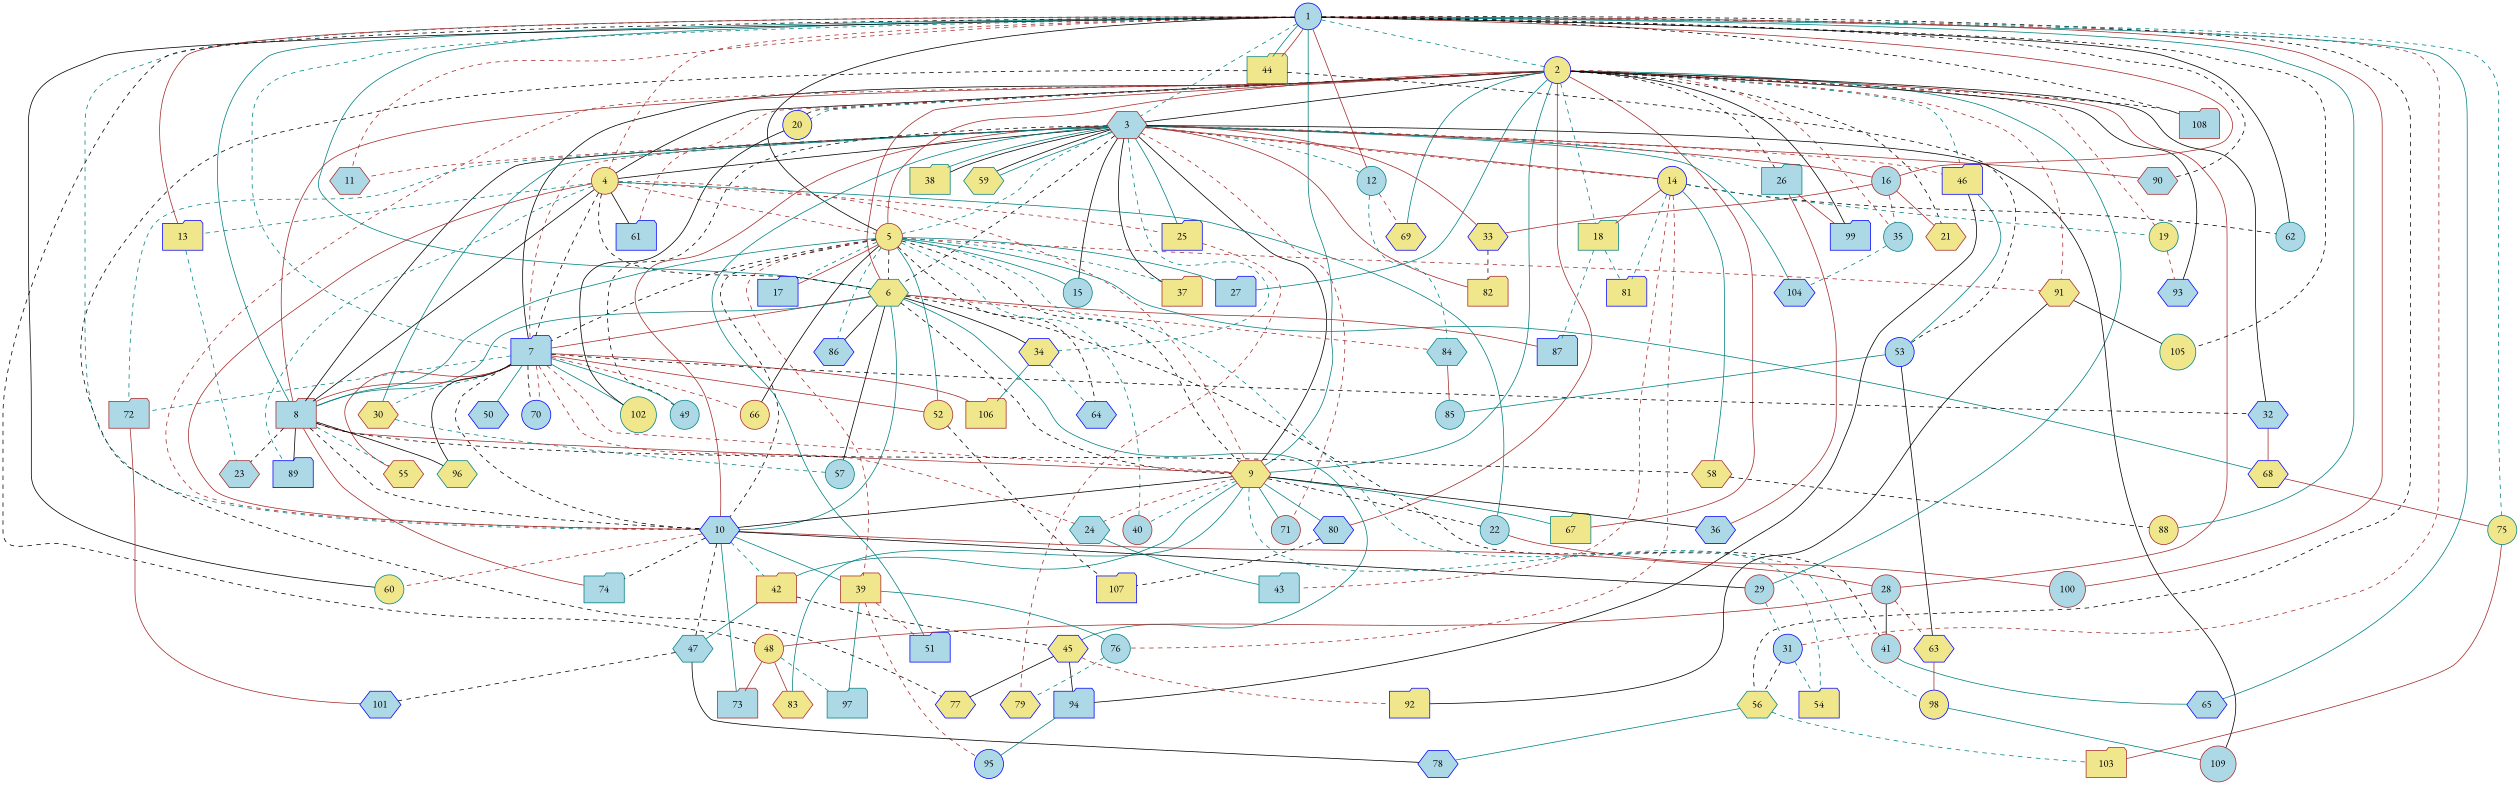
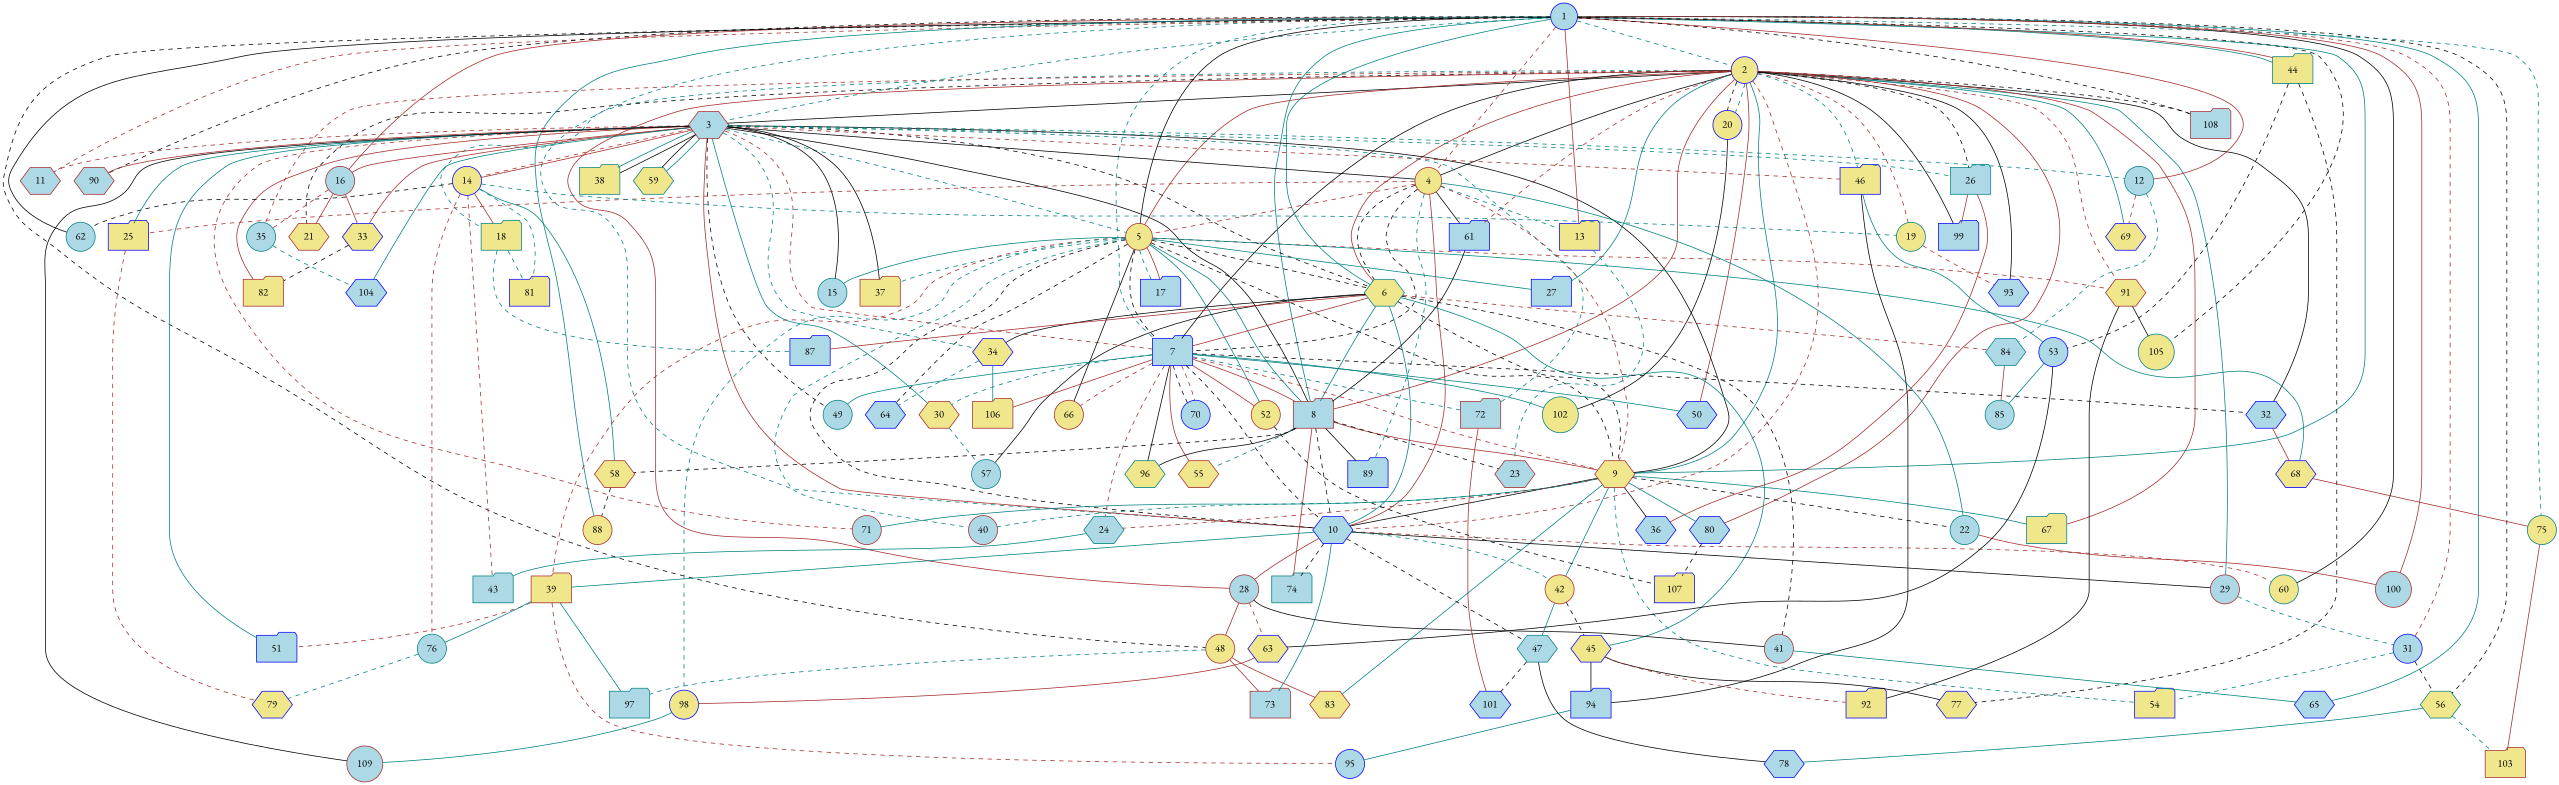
edge "2" -- "50": added
edge "4" -- "8": now "61" -- "8"
node "86": removed
node "42": shape folder -> circle
